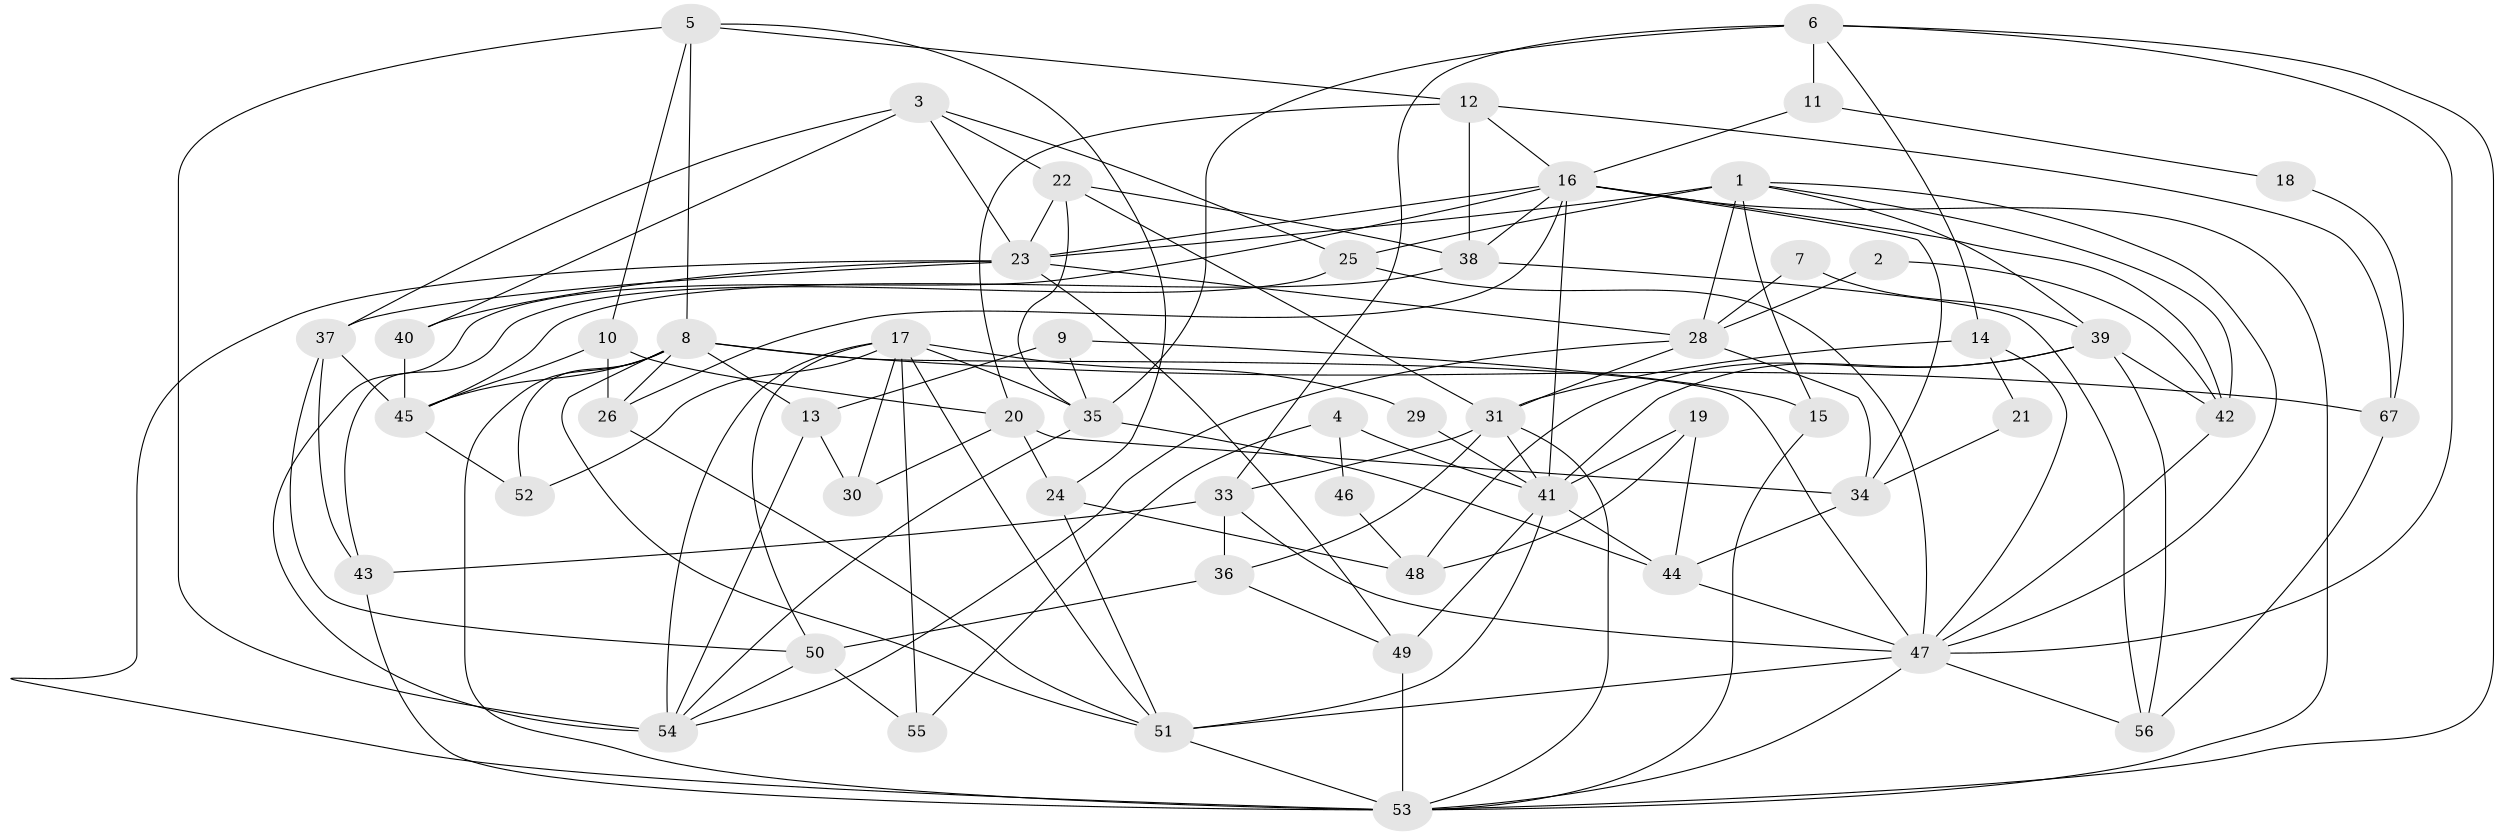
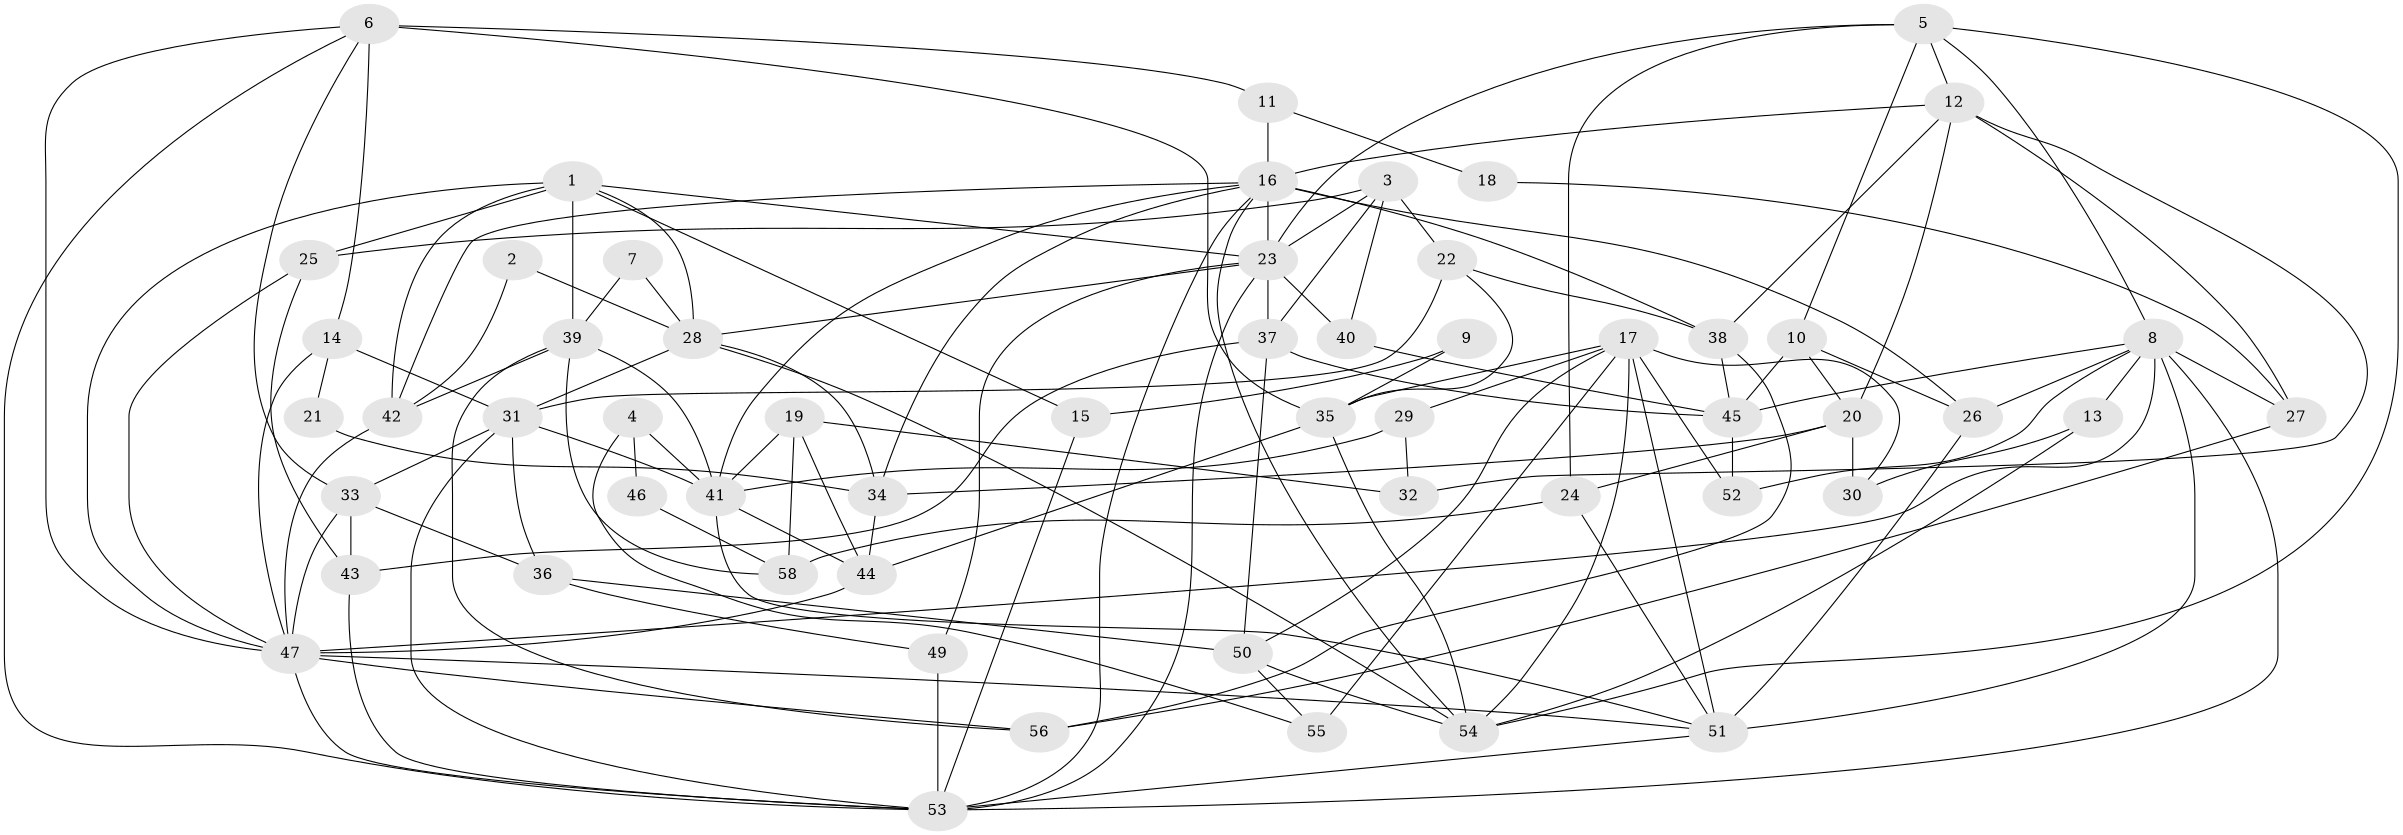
edge "22" -- "23": now "5" -- "23"
edge "9" -- "13": removed
node "67": label "67" -> "27"
node "32": added
node "48": label "48" -> "58"
edge "41" -- "49": removed
